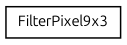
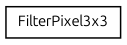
node "FilterPixel9x3": label "FilterPixel9x3" -> "FilterPixel3x3"
